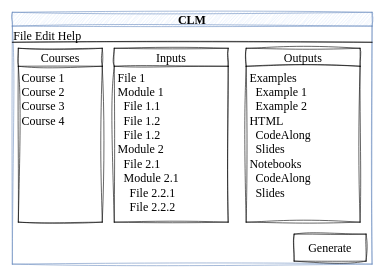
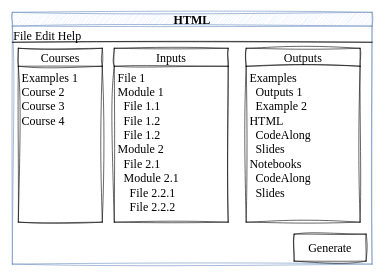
node "CLM": label "CLM" -> "HTML"
node "Course 1 Course 2 Course 3 Course 4": label "Course 1 Course 2 Course 3 Course 4" -> "Examples 1 Course 2 Course 3 Course 4"
node "Examples Example 1 Example 2 HTML CodeAlong Slides Notebooks CodeAlong Slides": label "Examples Example 1 Example 2 HTML CodeAlong Slides Notebooks CodeAlong Slides" -> "Examples Outputs 1 Example 2 HTML CodeAlong Slides Notebooks CodeAlong Slides"
